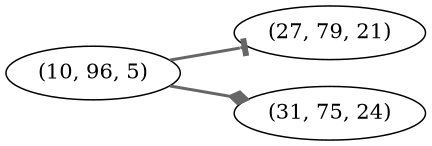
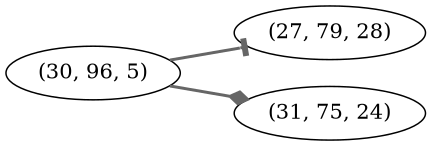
node "(27, 79, 21)": label "(27, 79, 21)" -> "(27, 79, 28)"
node "(10, 96, 5)": label "(10, 96, 5)" -> "(30, 96, 5)"
